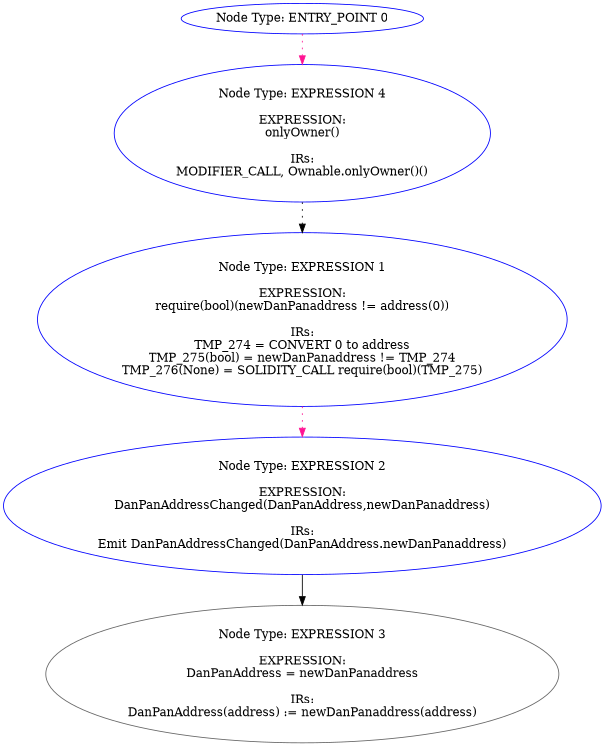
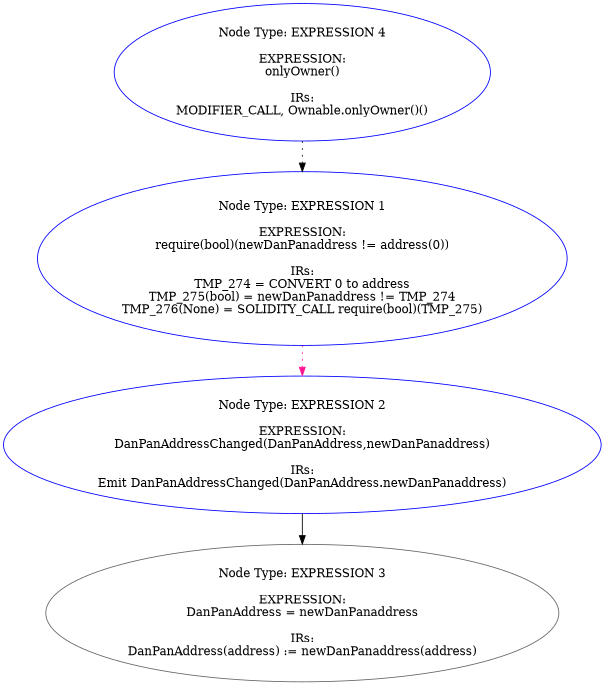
node "Node Type: ENTRY_POINT 0": removed
